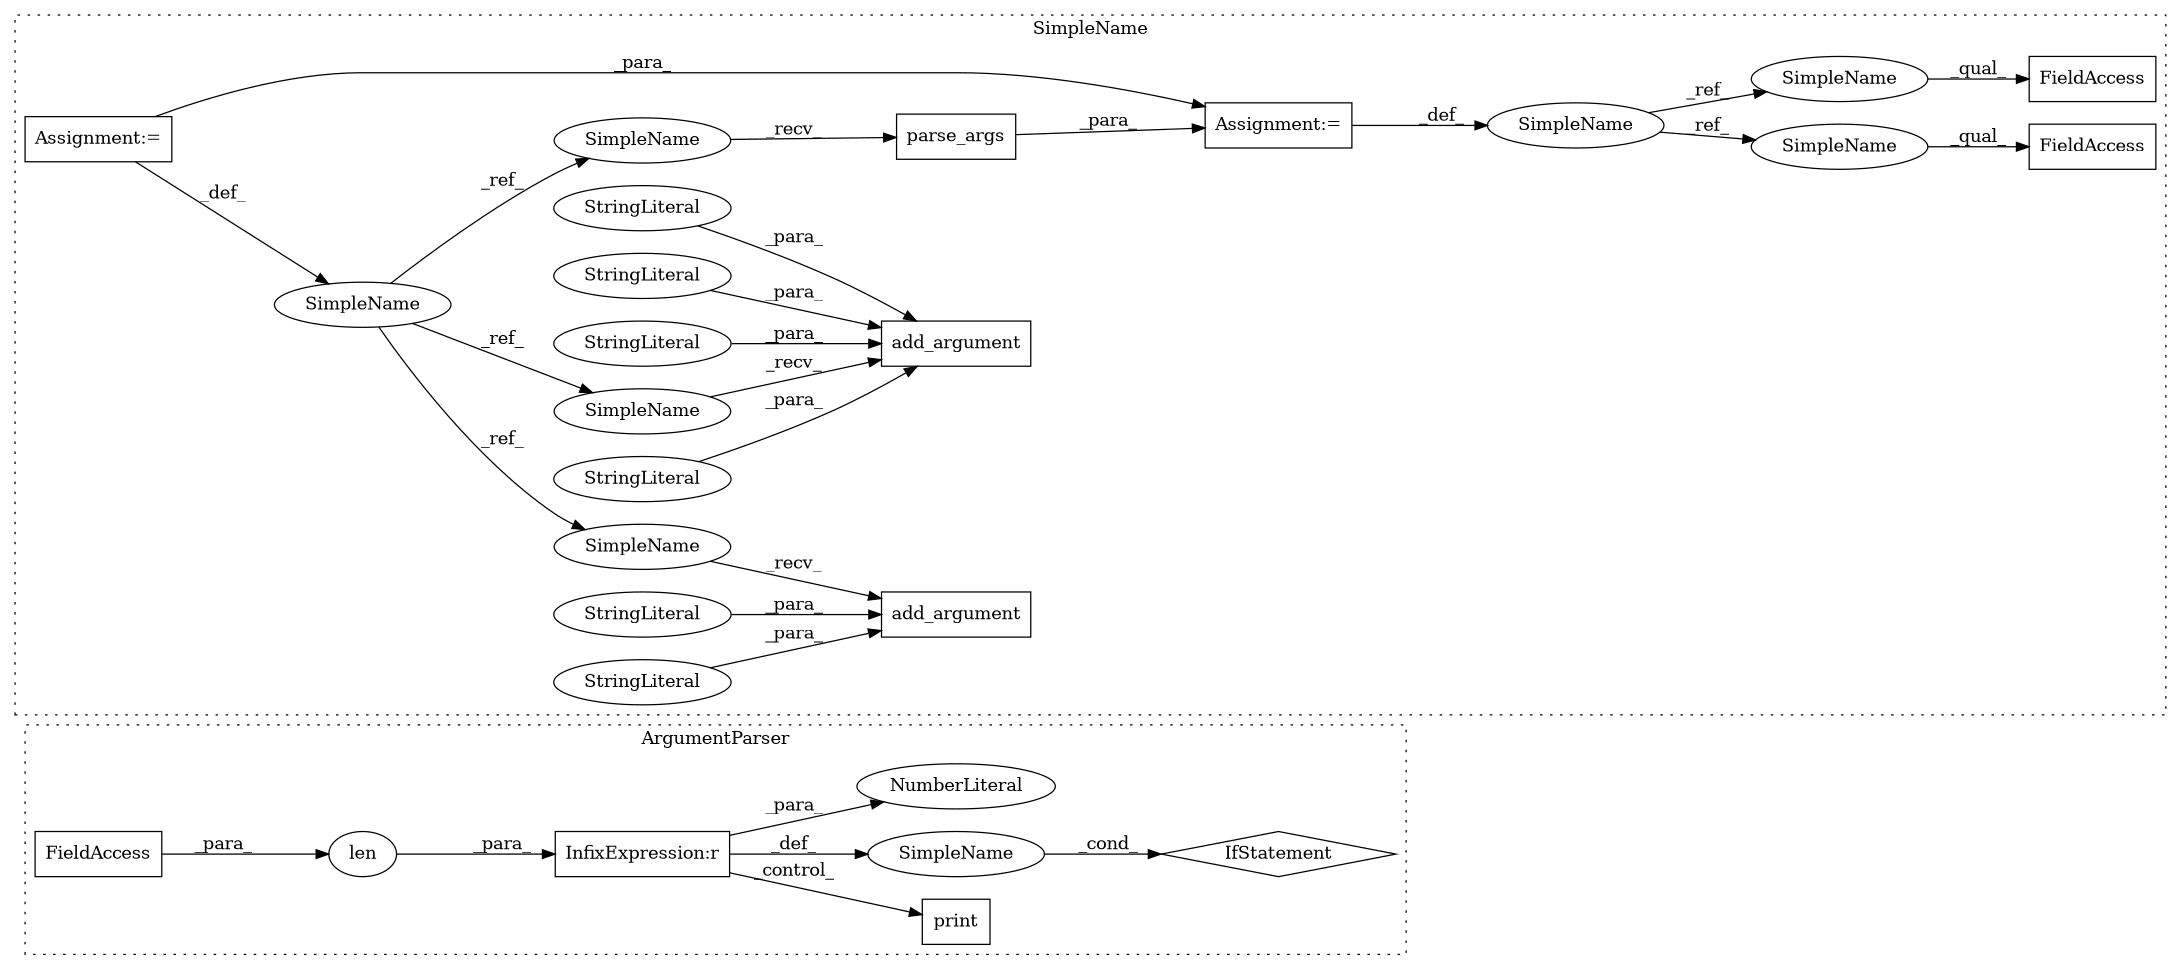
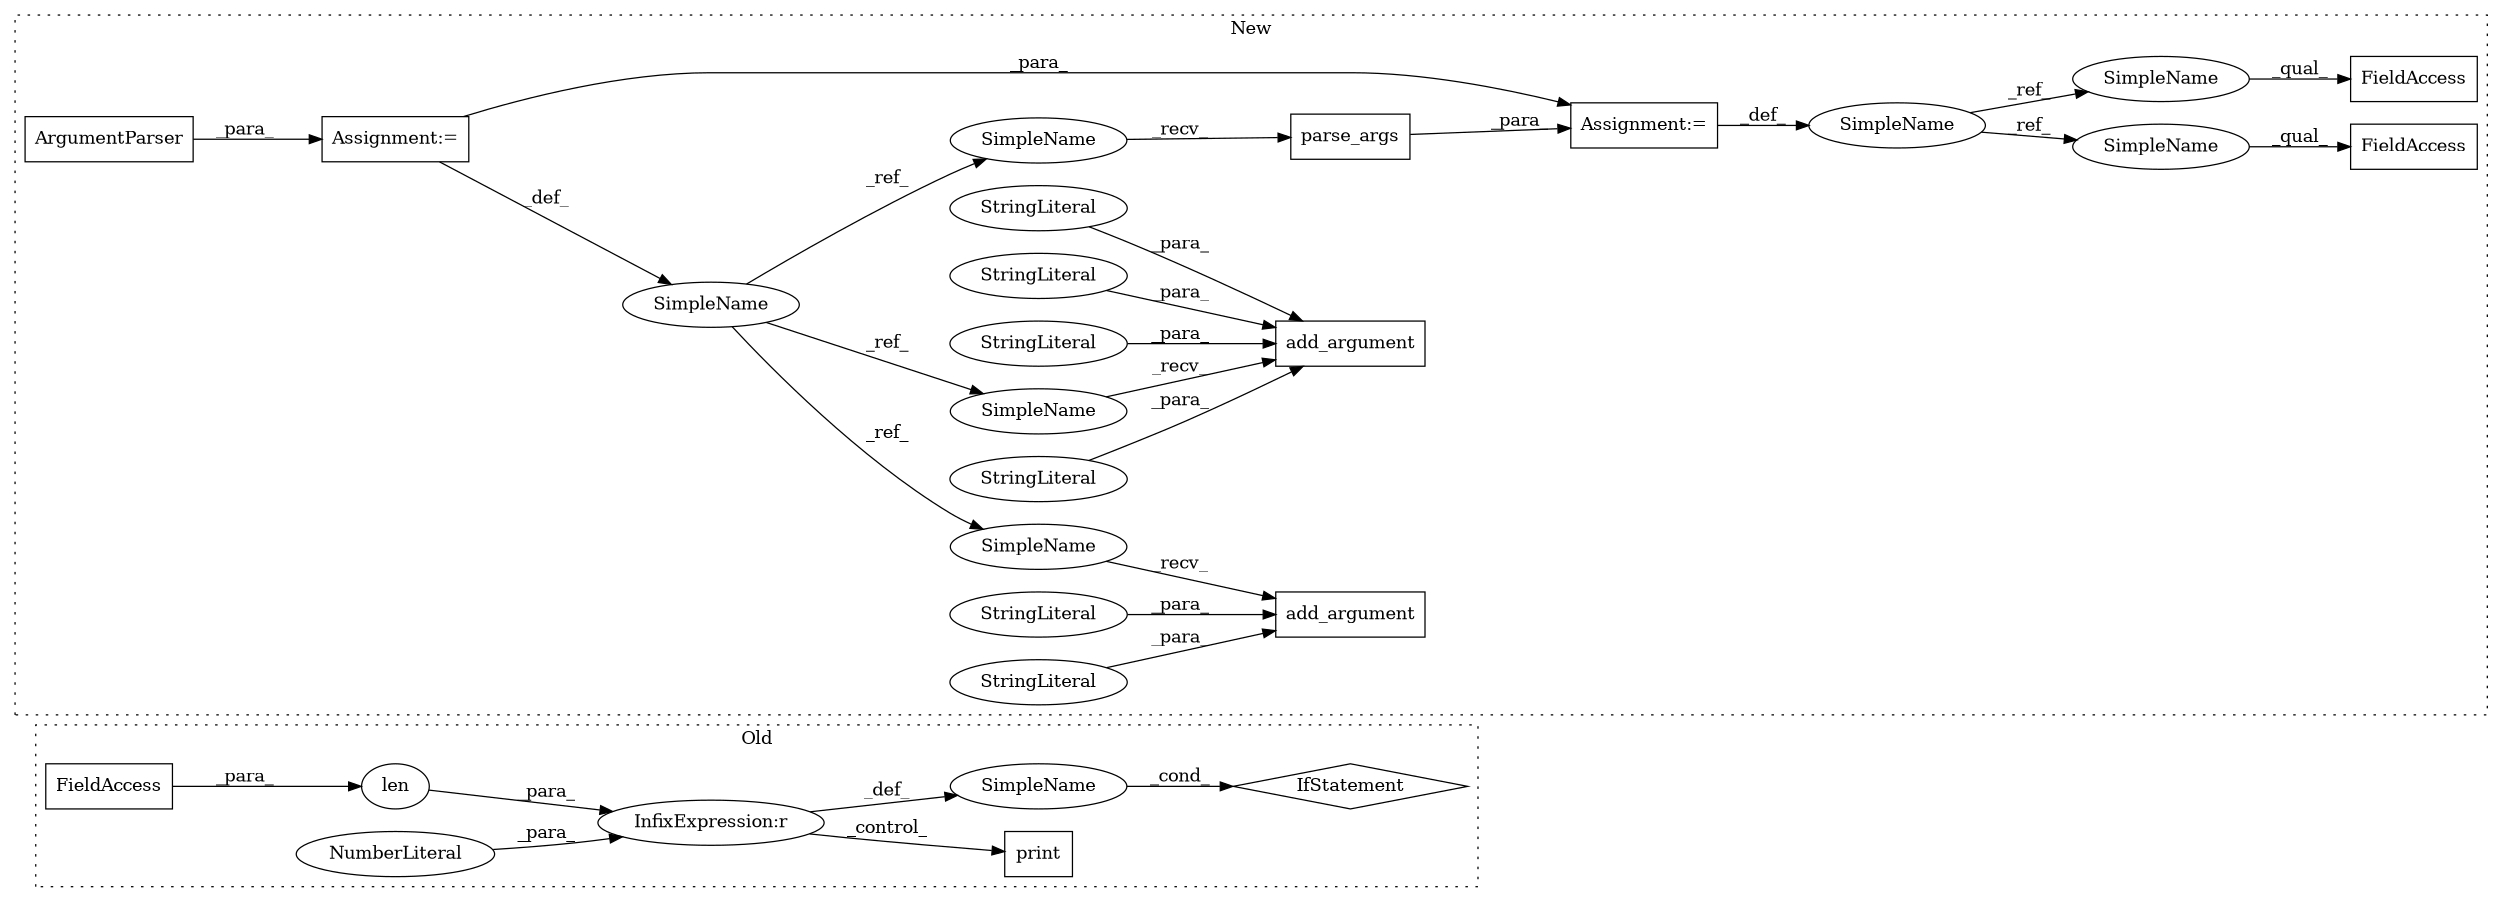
cluster "SimpleName": label "SimpleName" -> "New"
node "ArgumentParser": added
cluster "ArgumentParser": label "ArgumentParser" -> "Old"
edge "InfixExpression:r" -> "NumberLiteral": reversed
node "InfixExpression:r": shape box -> ellipse
